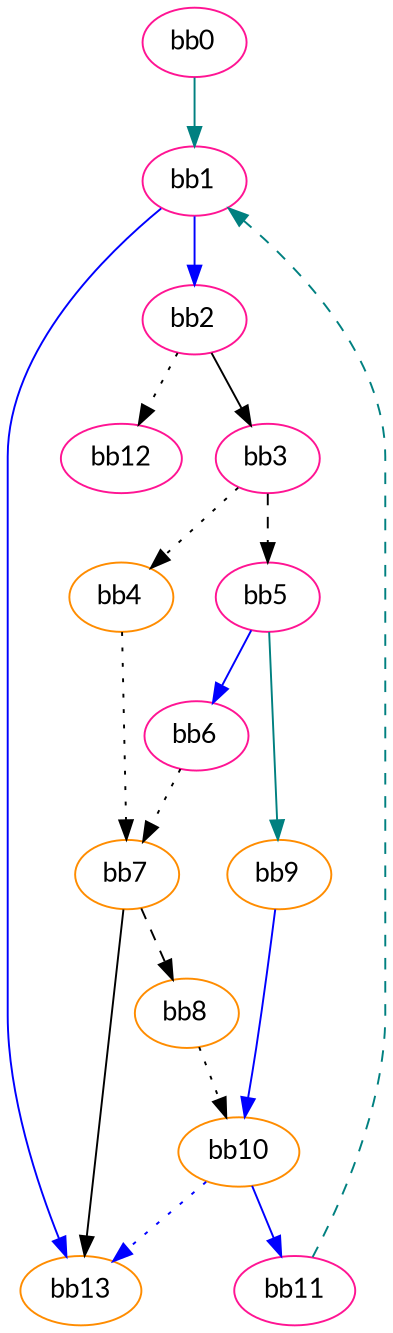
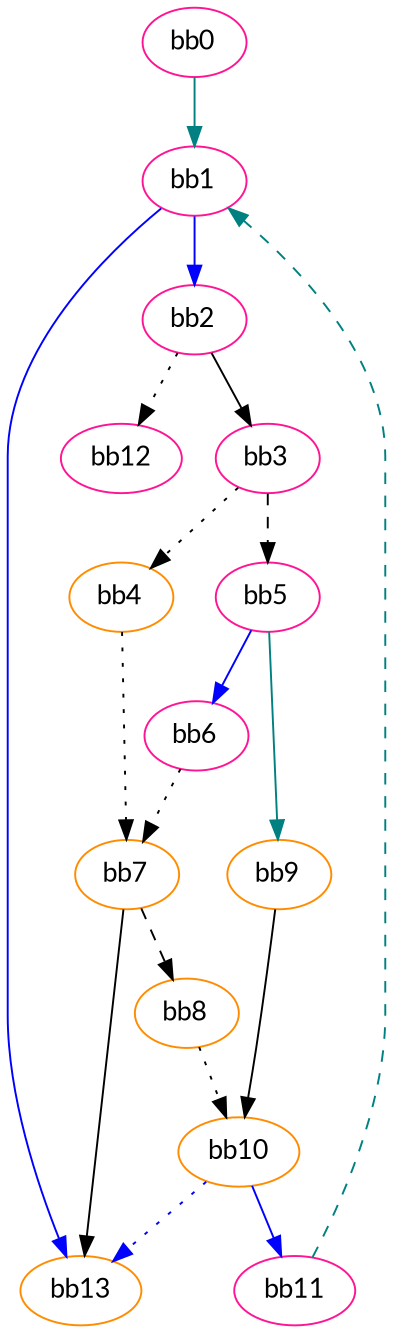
edge "bb9" -> "bb10": color blue -> black
